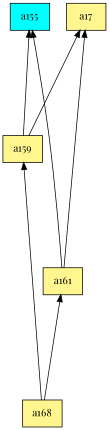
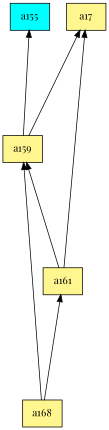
edge "a161" -> "a155": now "a161" -> "a159"
